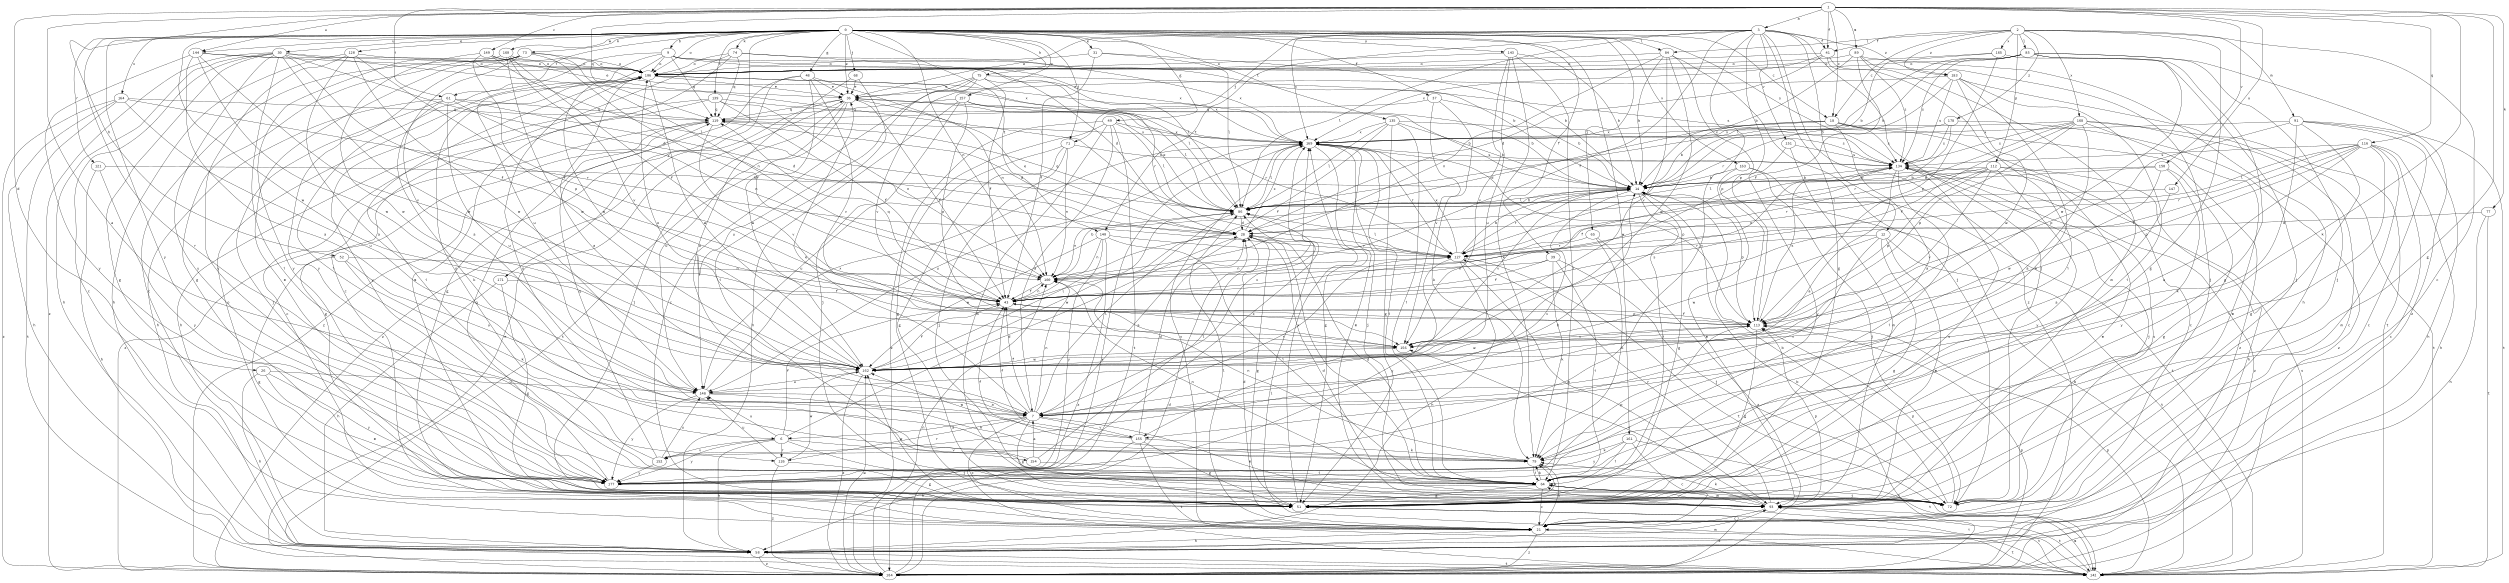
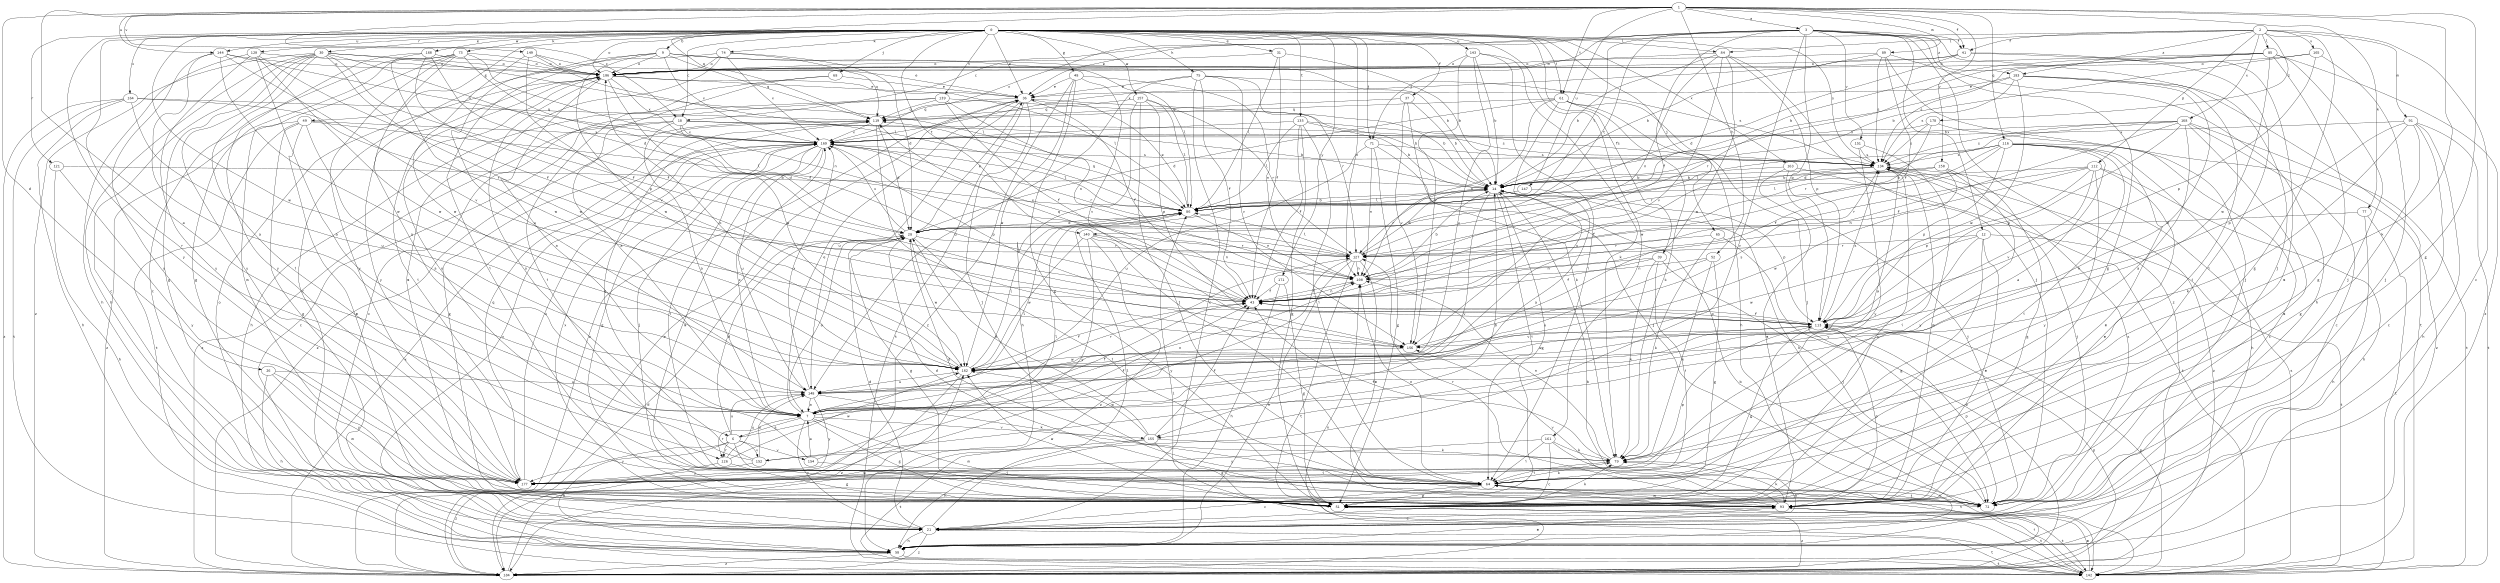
edge "14" -> "156": removed, label "v"
